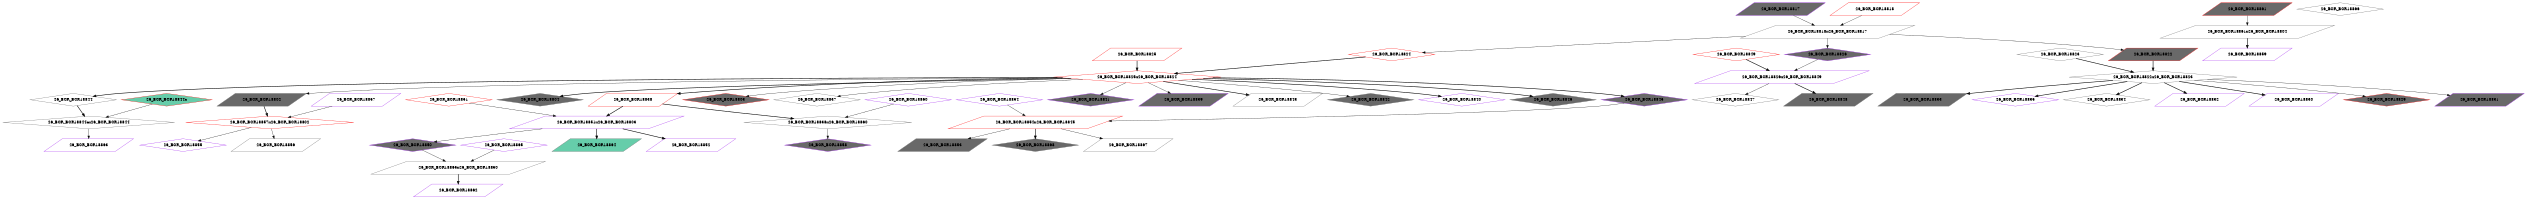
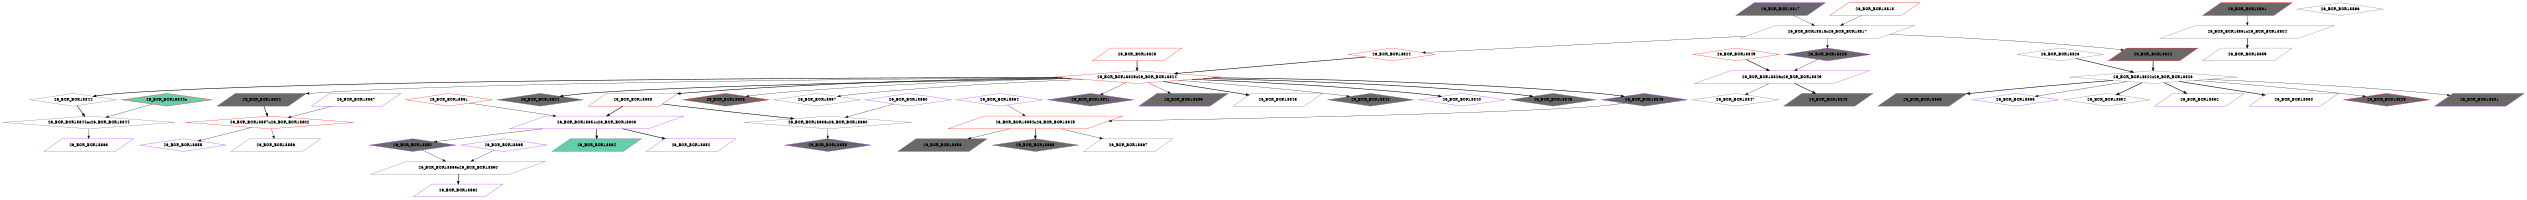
node "26_BCR_BCR18859": color purple -> gray40
edge "26_BCR_BCR18822x26_BCR_BCR18823" -> "26_BCR_BCR18835": style bold -> solid
